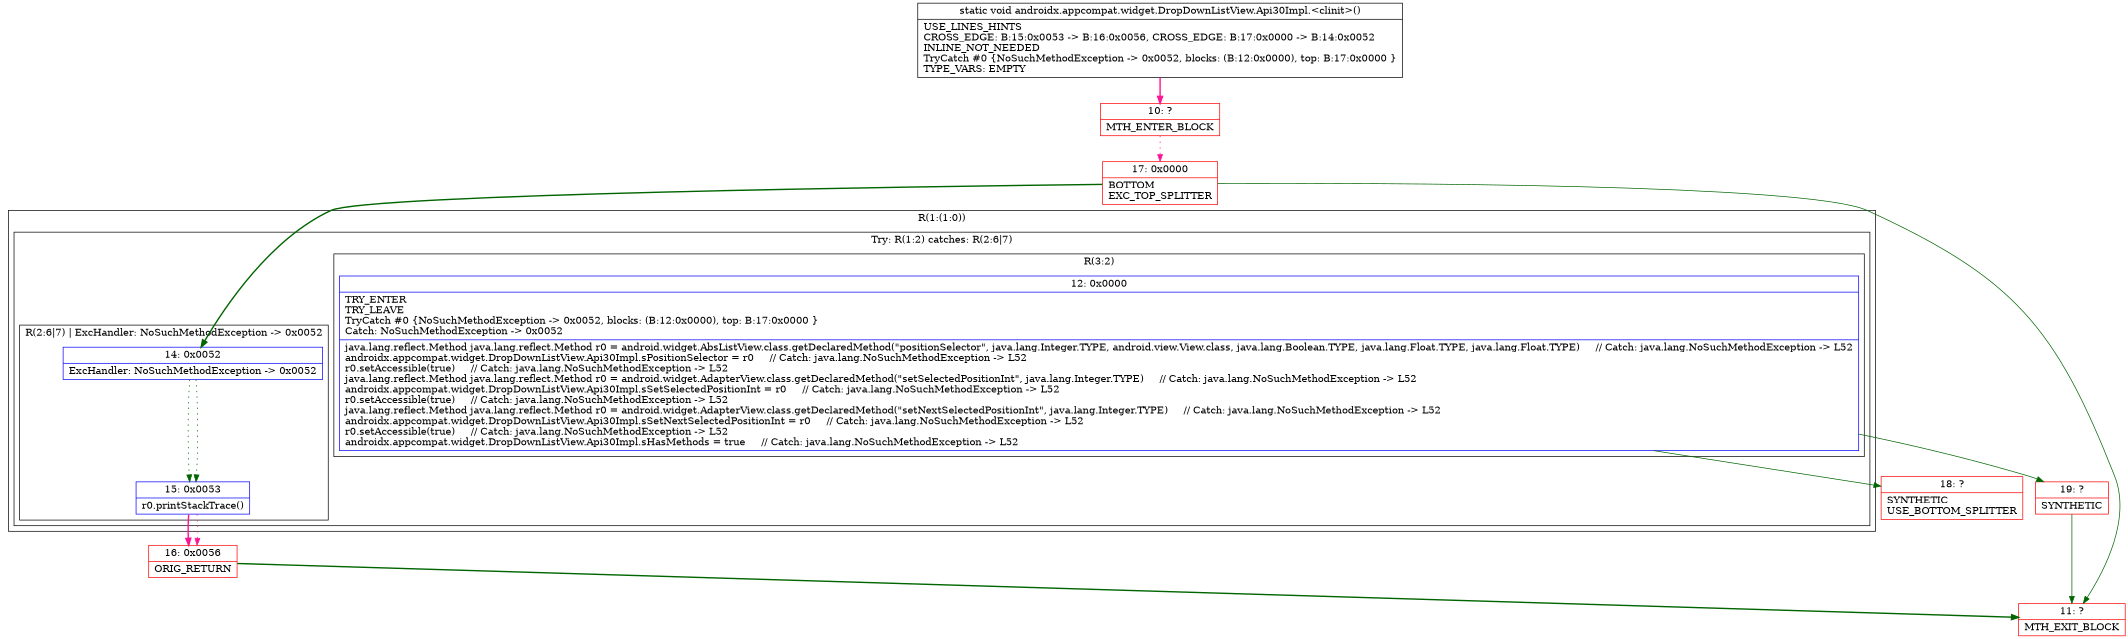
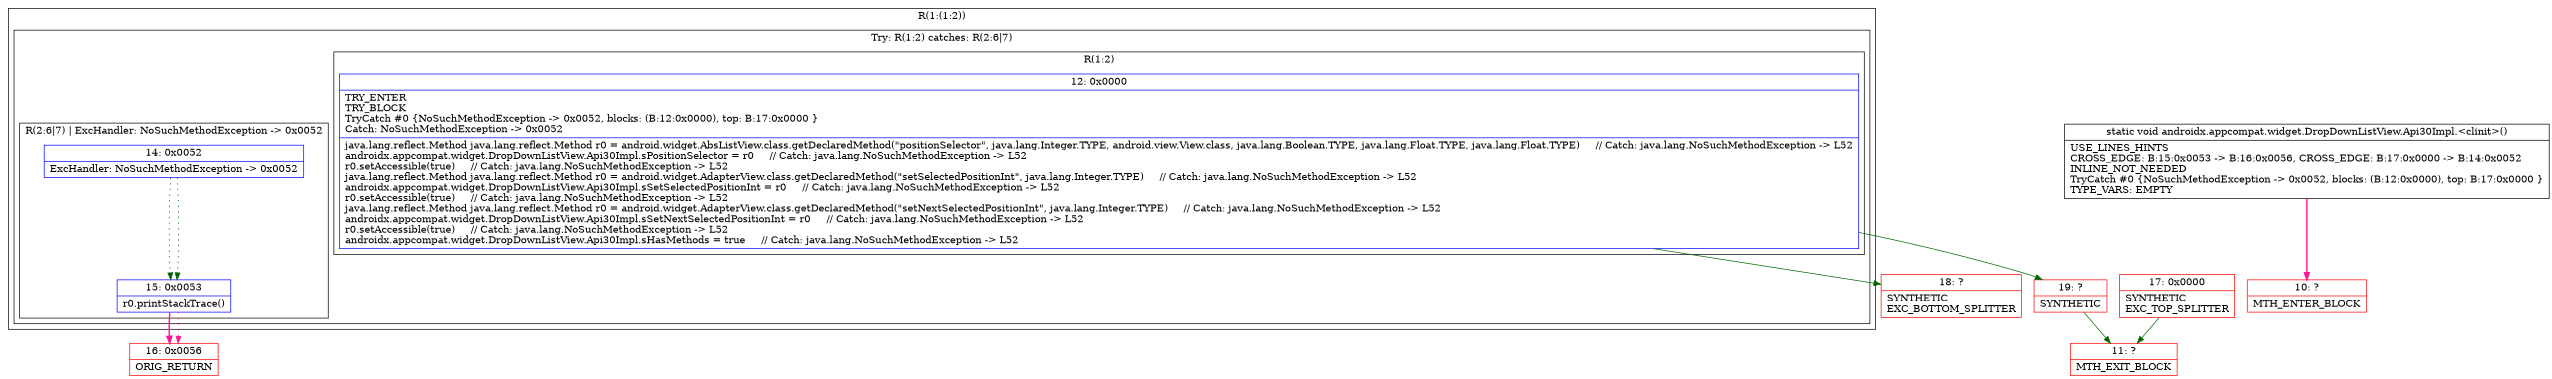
edge "10: ?" -> "17: 0x0000": removed
node "17: 0x0000": text "BOTTOM" -> "SYNTHETIC"
edge "17: 0x0000" -> "14: 0x0052": removed
cluster "R(1:(1:0))": label "R(1:(1:0))" -> "R(1:(1:2))"
cluster "R(3:2)": label "R(3:2)" -> "R(1:2)"
node "12: 0x0000": text "TRY_LEAVE" -> "TRY_BLOCK"
node "18: ?": text "USE_BOTTOM_SPLITTER" -> "EXC_BOTTOM_SPLITTER"
edge "16: 0x0056" -> "11: ?": removed
